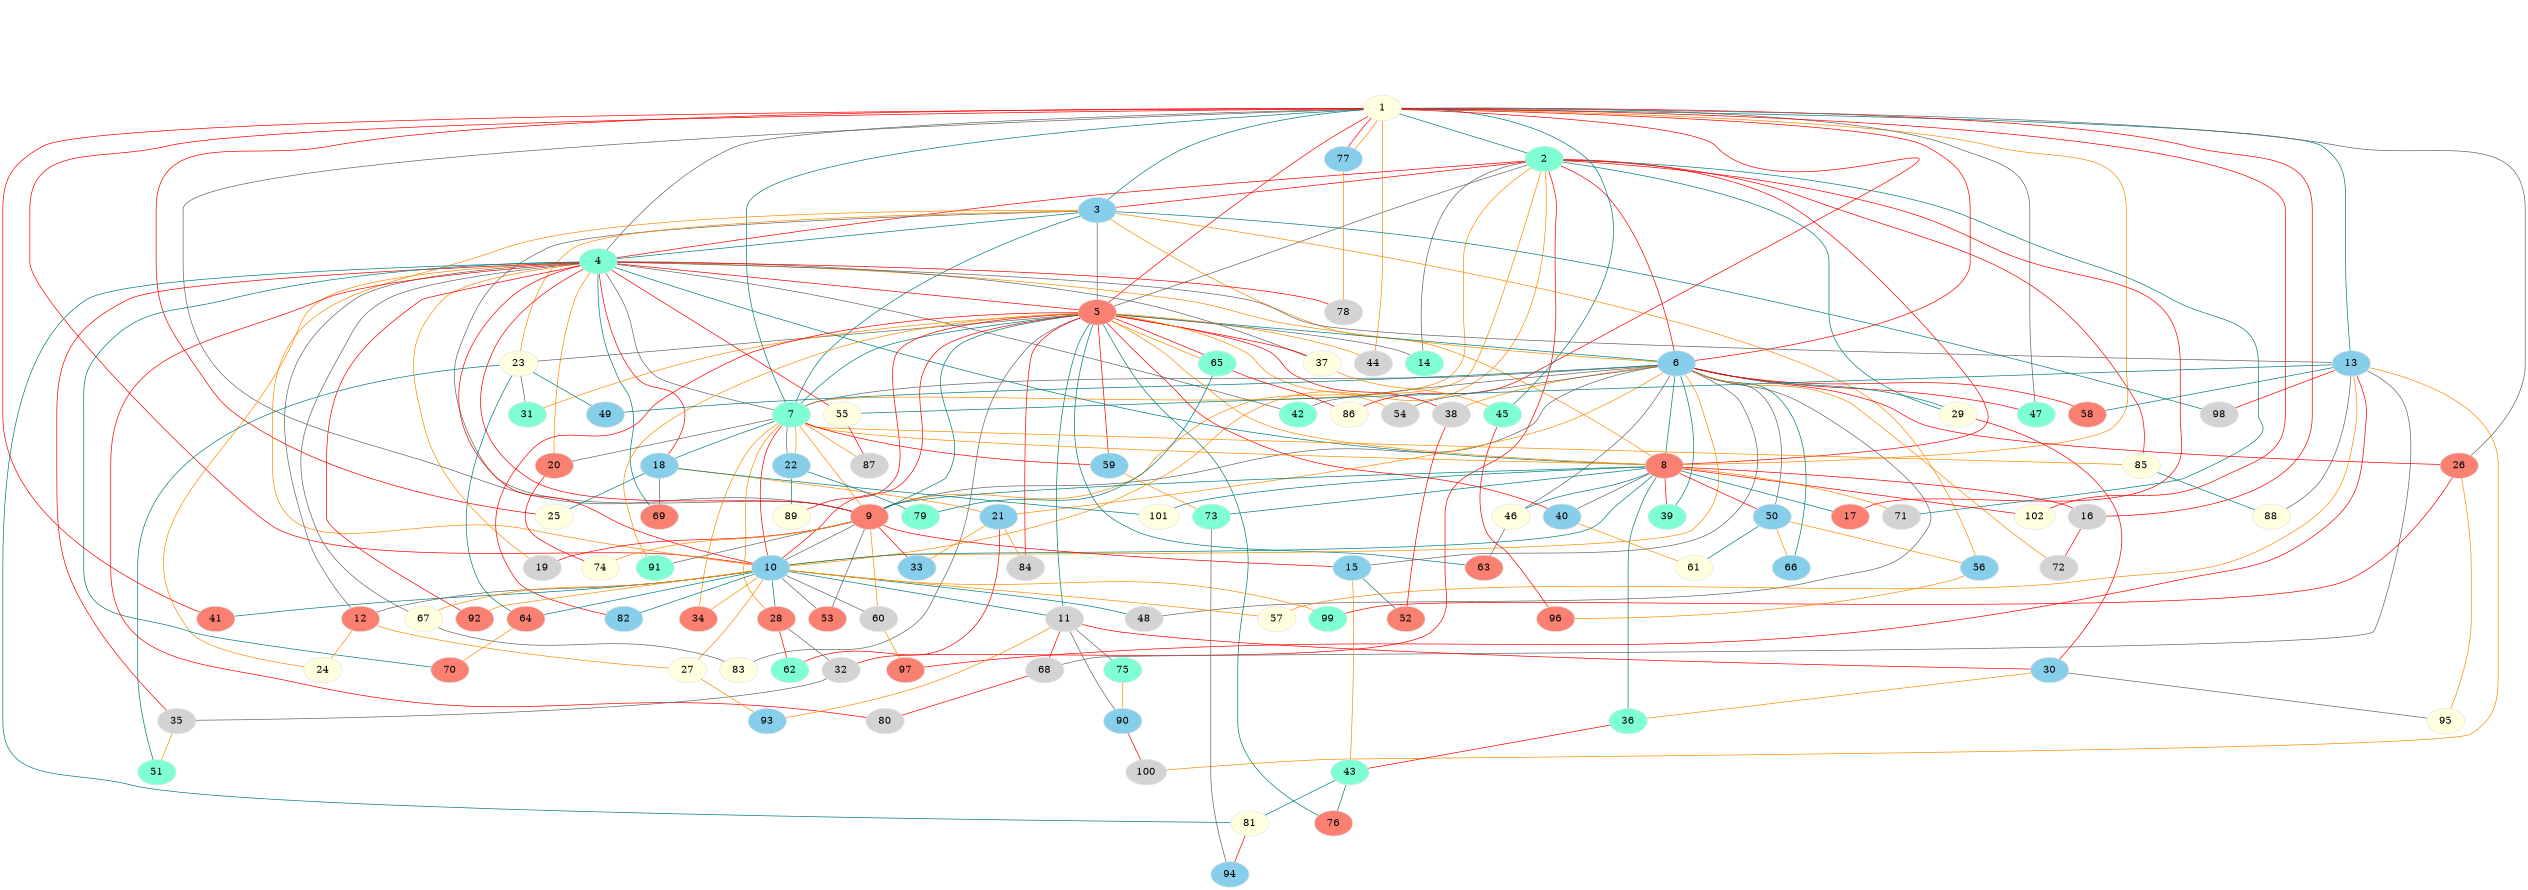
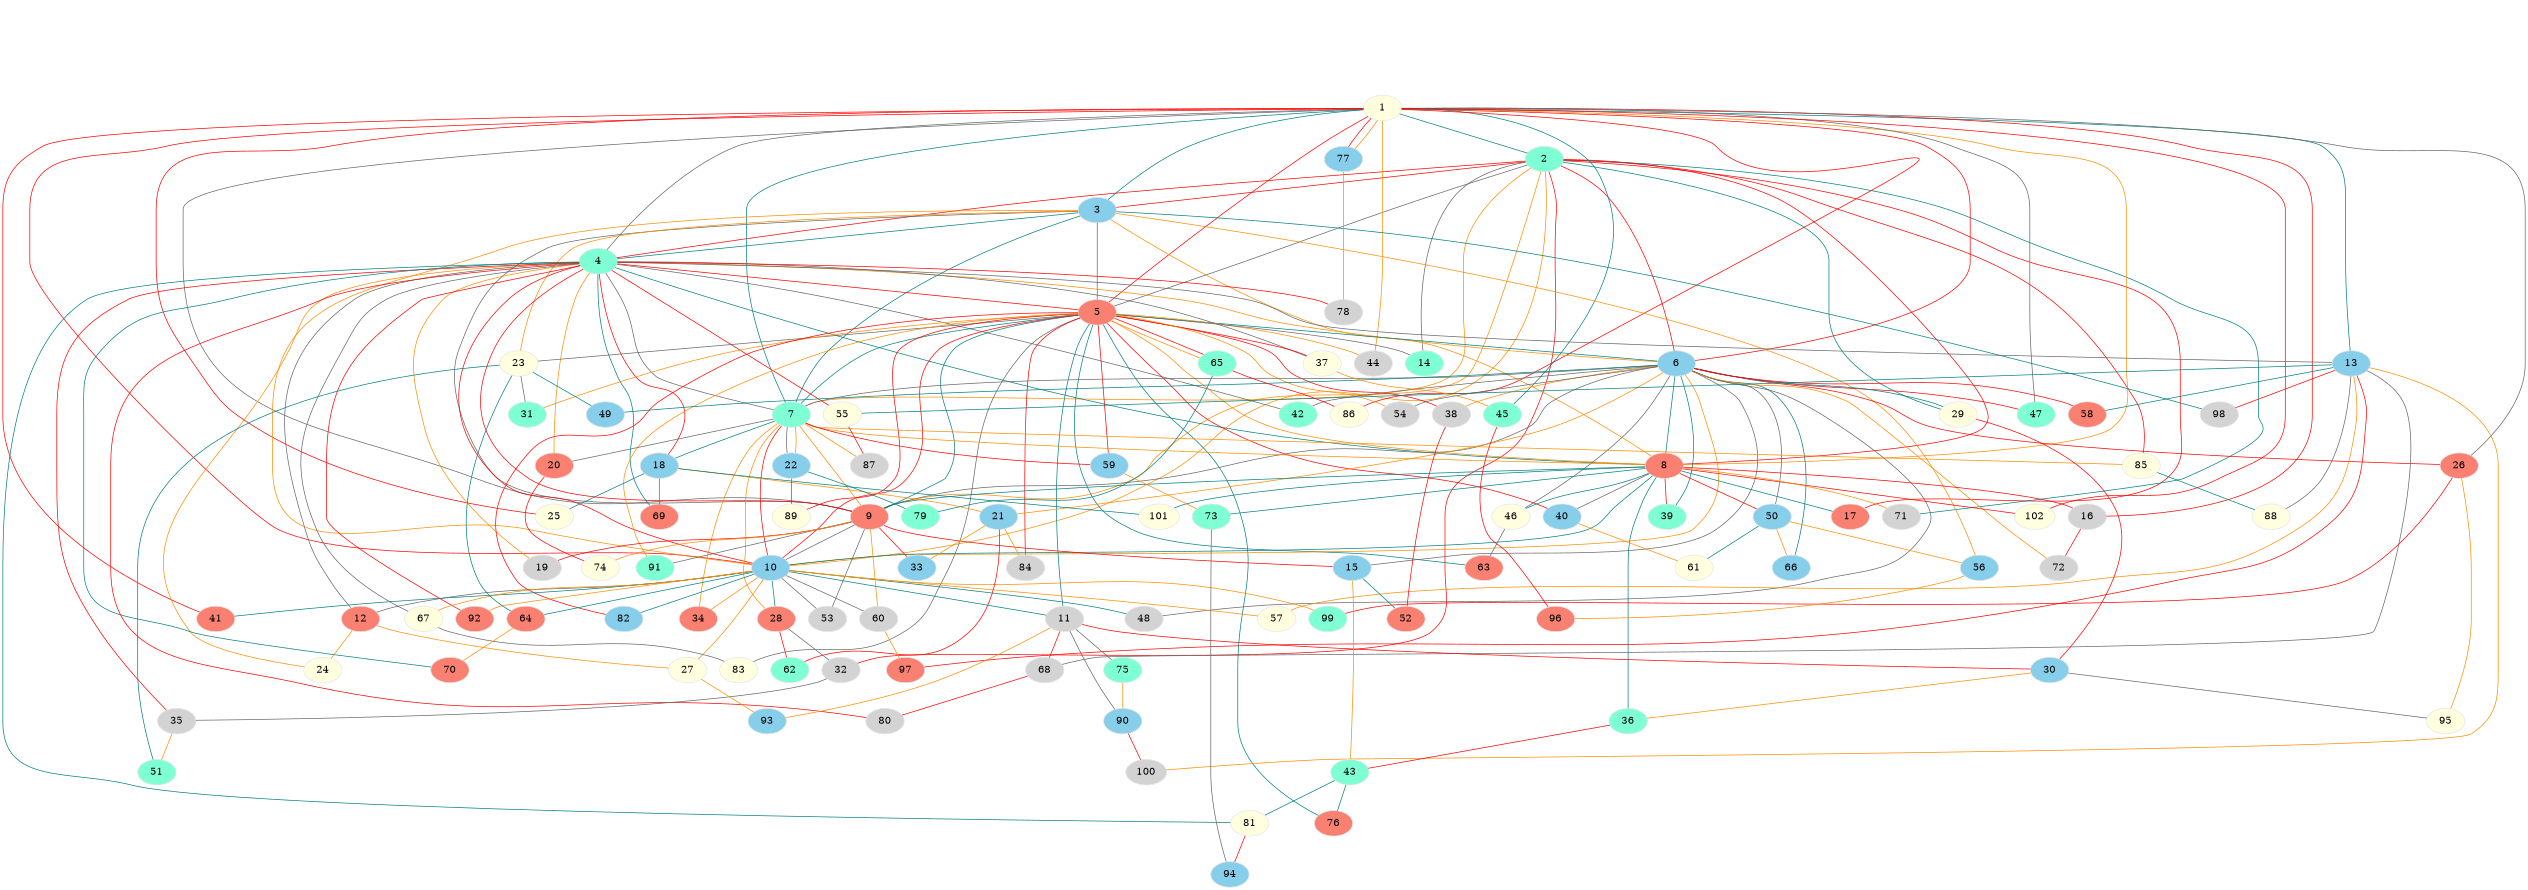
node "53": fillcolor salmon -> lightgrey
